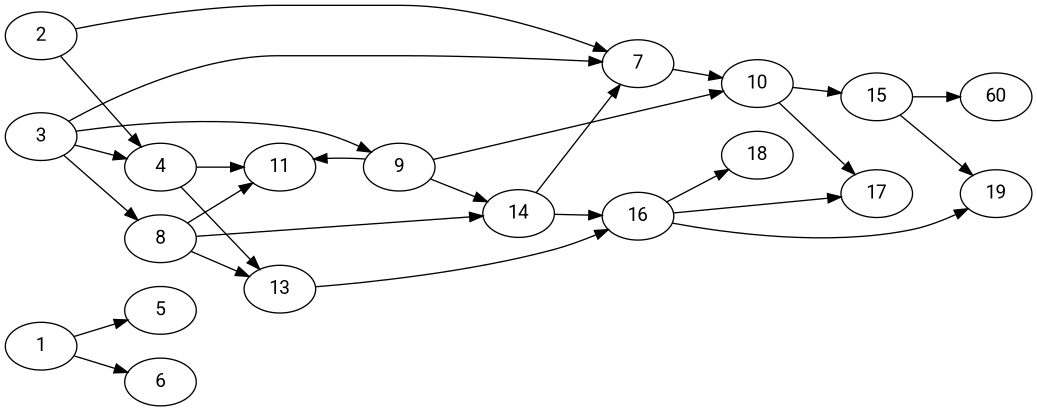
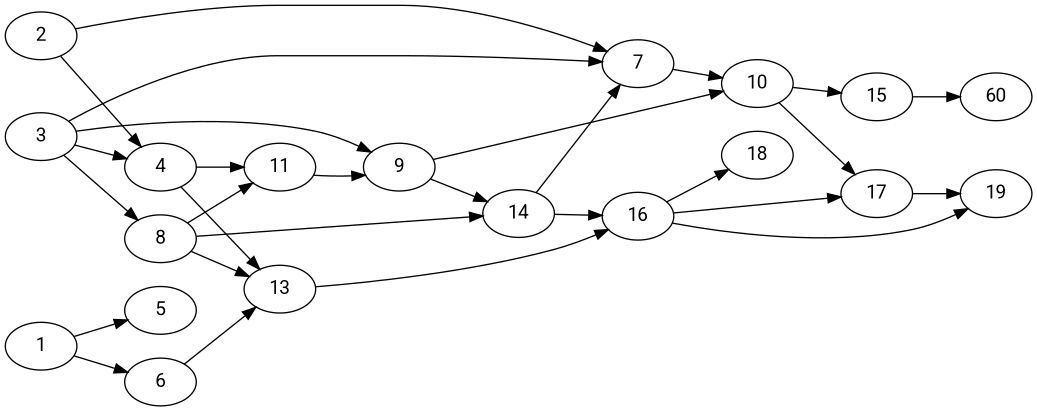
edge "15" -> "19": now "17" -> "19"
edge "9" -> "11": reversed
edge "6" -> "13": added
